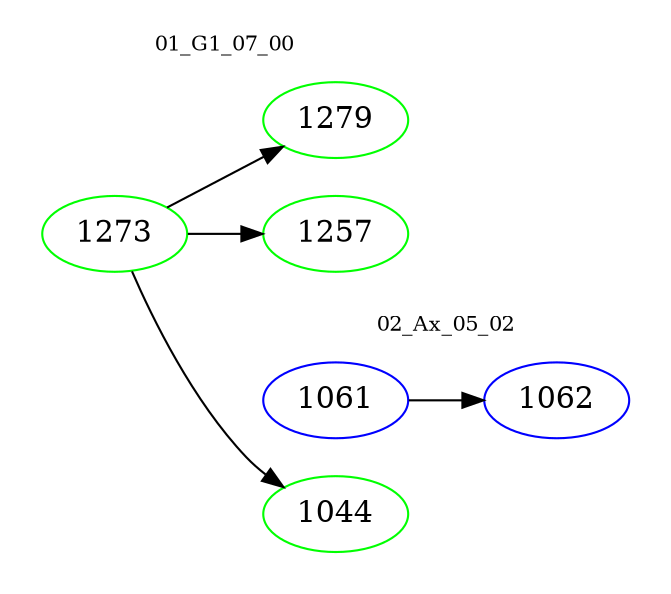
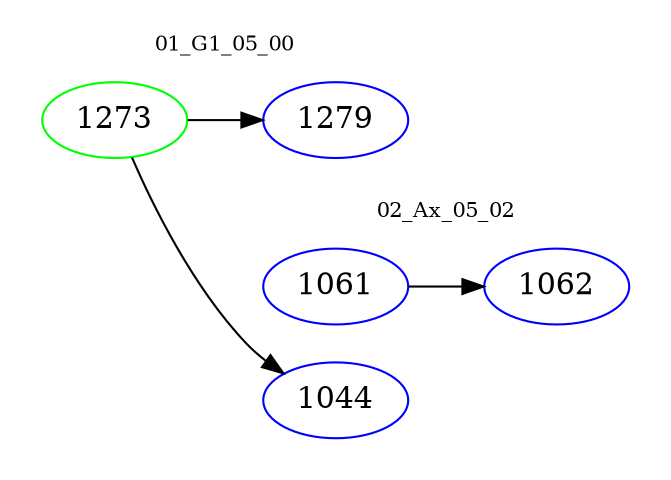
cluster "01_G1_07_00": label "01_G1_07_00" -> "01_G1_05_00"
node "1279": color green -> blue
node "1257": removed
node "1044": color green -> blue
